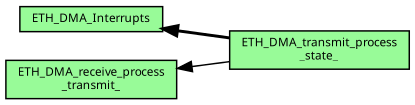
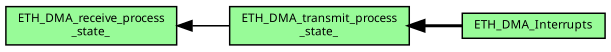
edge "ETH_DMA_transmit_process _state_" -> "ETH_DMA_Interrupts": reversed
node "ETH_DMA_receive_process _transmit_": label "ETH_DMA_receive_process _transmit_" -> "ETH_DMA_receive_process _state_"
